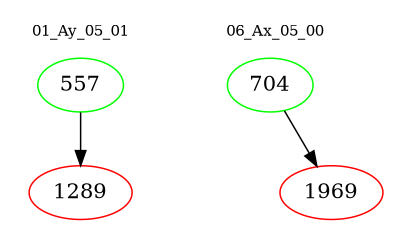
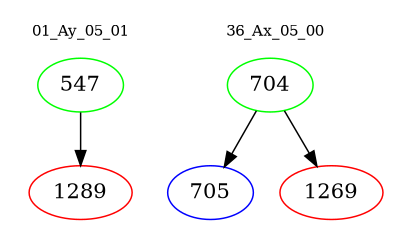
cluster "06_Ax_05_00": label "06_Ax_05_00" -> "36_Ax_05_00"
node "557": label "557" -> "547"
node "705": added
node "1969": label "1969" -> "1269"
